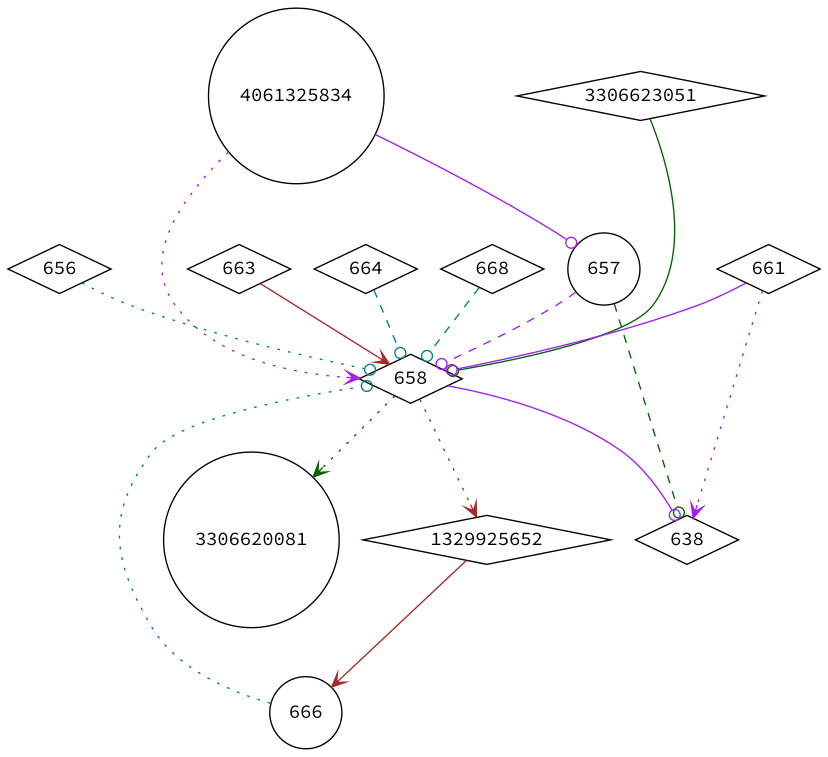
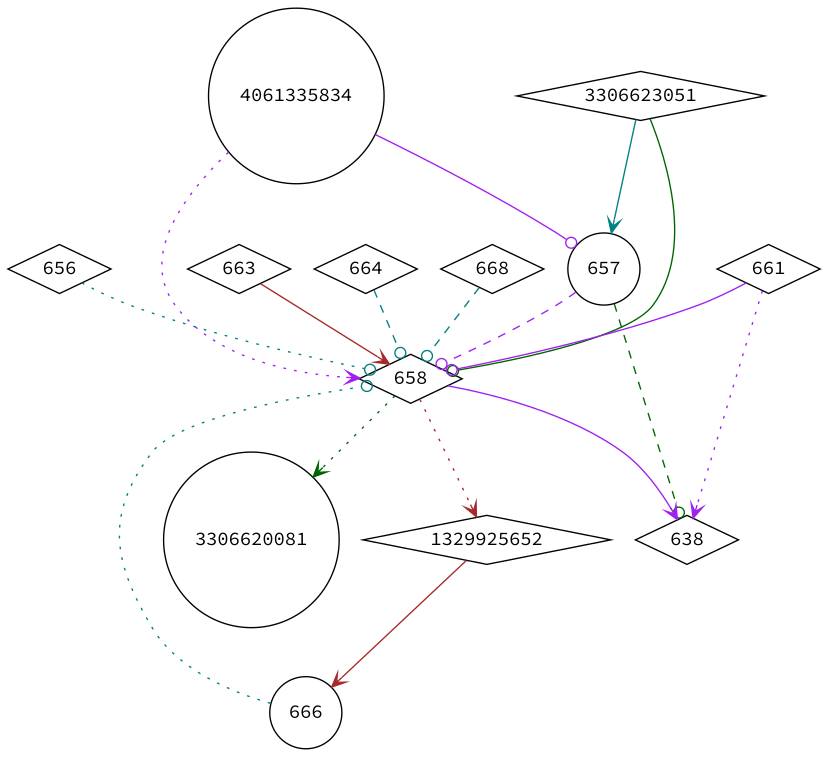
node "4061325834": label "4061325834" -> "4061335834"
edge "3306623051" -> "657": added
edge "658" -> "638": arrowhead odot -> vee
